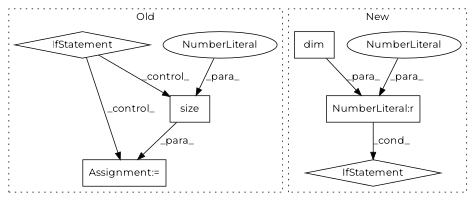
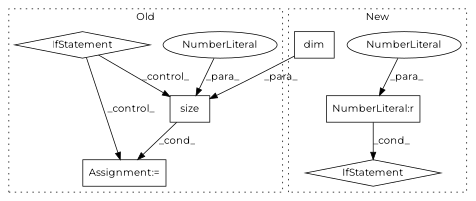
edge "dim" -> "NumberLiteral:r": now "dim" -> "size"
edge "size" -> "Assignment:=": label "_para_" -> "_cond_"
